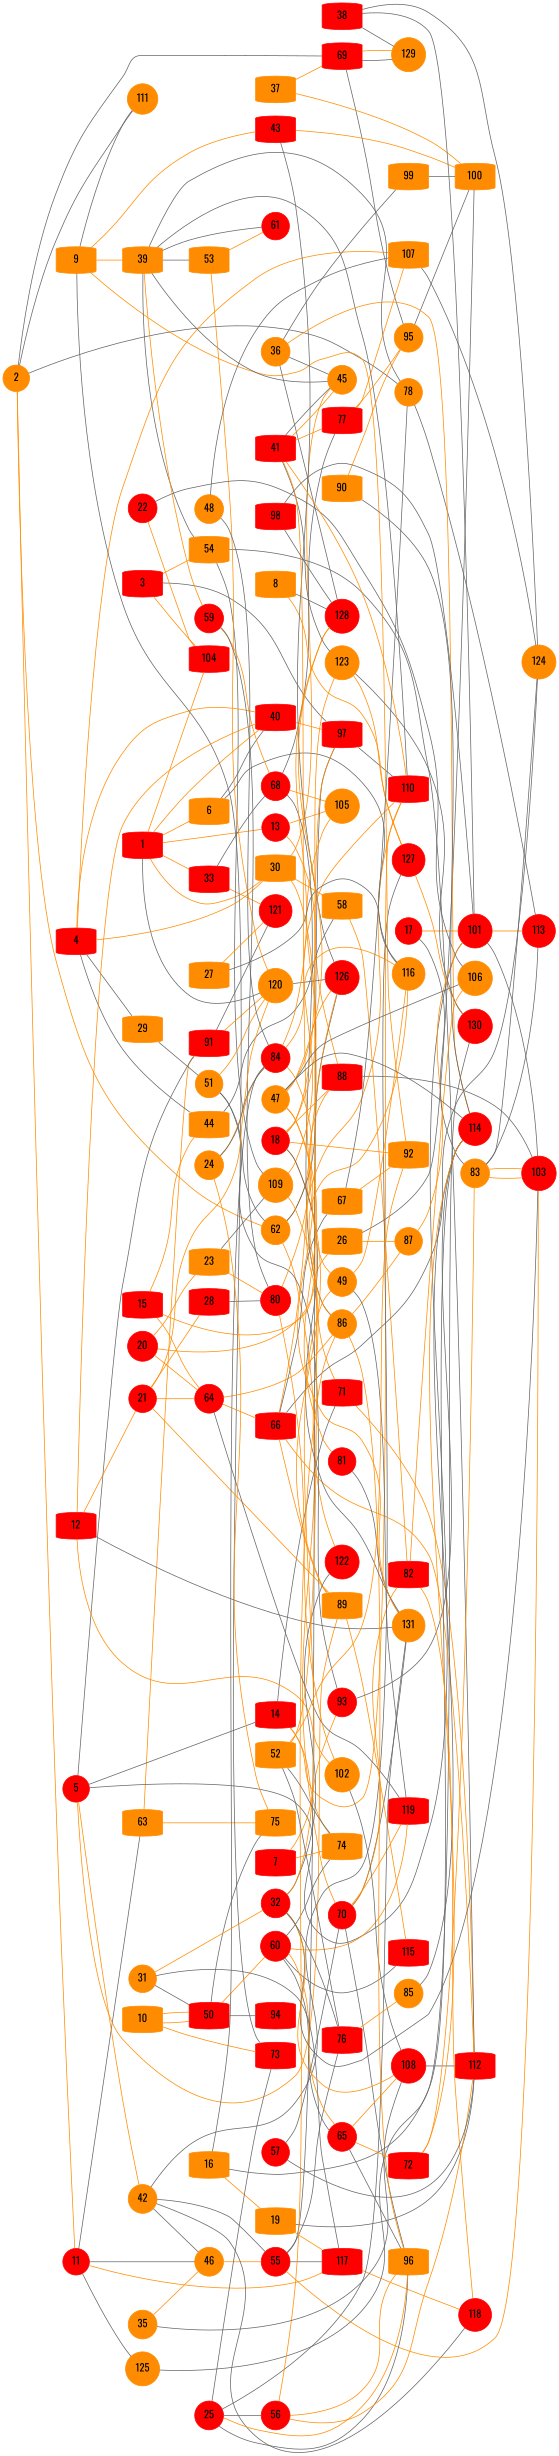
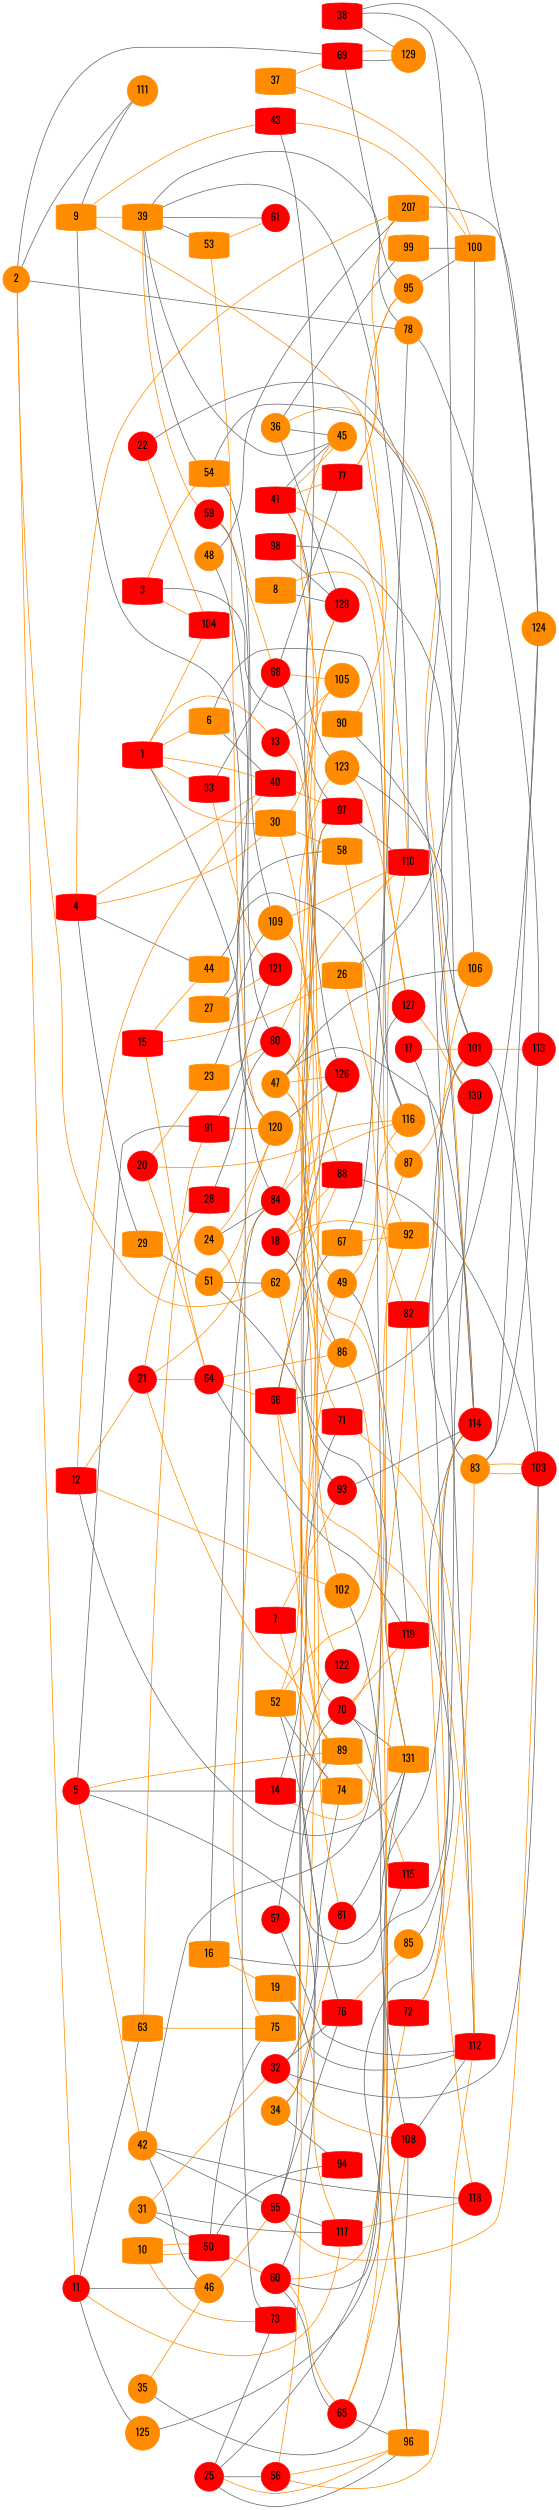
node "107": label "107" -> "207"
node "131": shape circle -> cylinder
node "34": added
